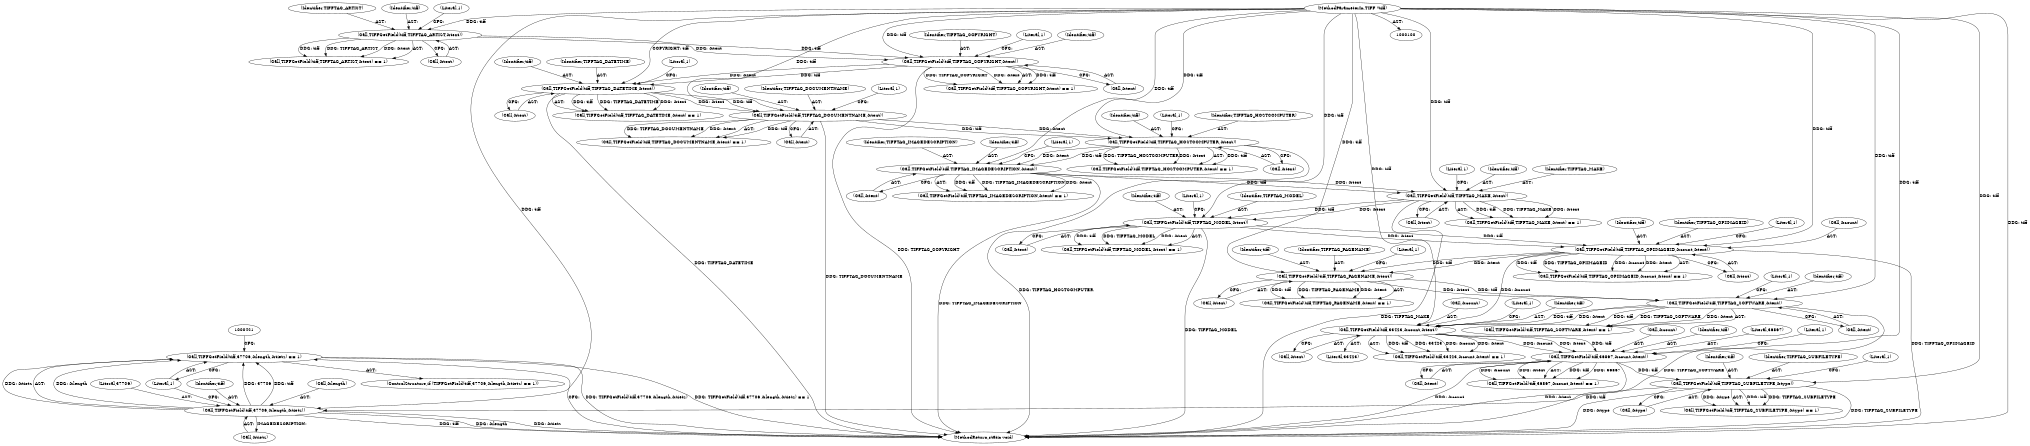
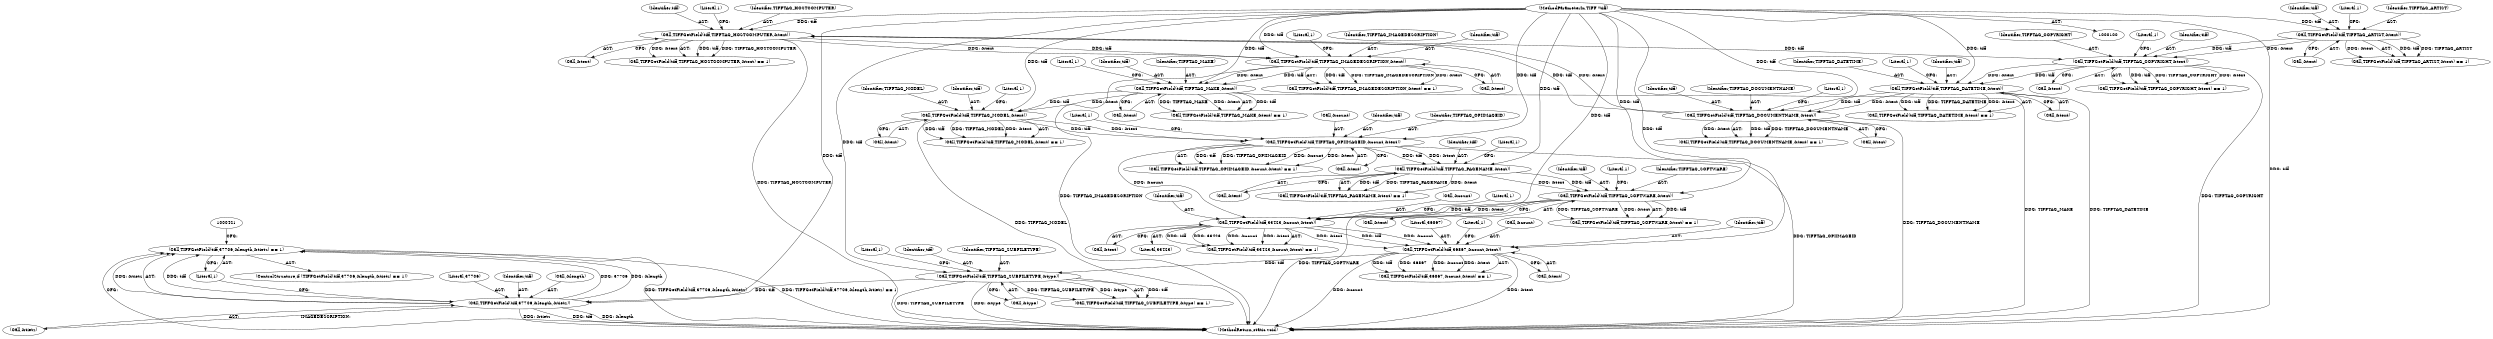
edge "(MethodParameterIn,TIFF *tiff)" -> "(Call,TIFFGetField(tiff,TIFFTAG_COPYRIGHT,&text))": now "(Call,TIFFGetField(tiff,TIFFTAG_HOSTCOMPUTER,&text))" -> "(Call,TIFFGetField(tiff,TIFFTAG_COPYRIGHT,&text))"
edge "(MethodParameterIn,TIFF *tiff)" -> "(Call,TIFFGetField(tiff,TIFFTAG_DATETIME,&text))": label "COPYRIGHT: tiff" -> "DDG: tiff"
node "(Identifier,TIFFTAG_SOFTWARE)": added
node "(Identifier,TIFFTAG_PAGENAME)": removed
